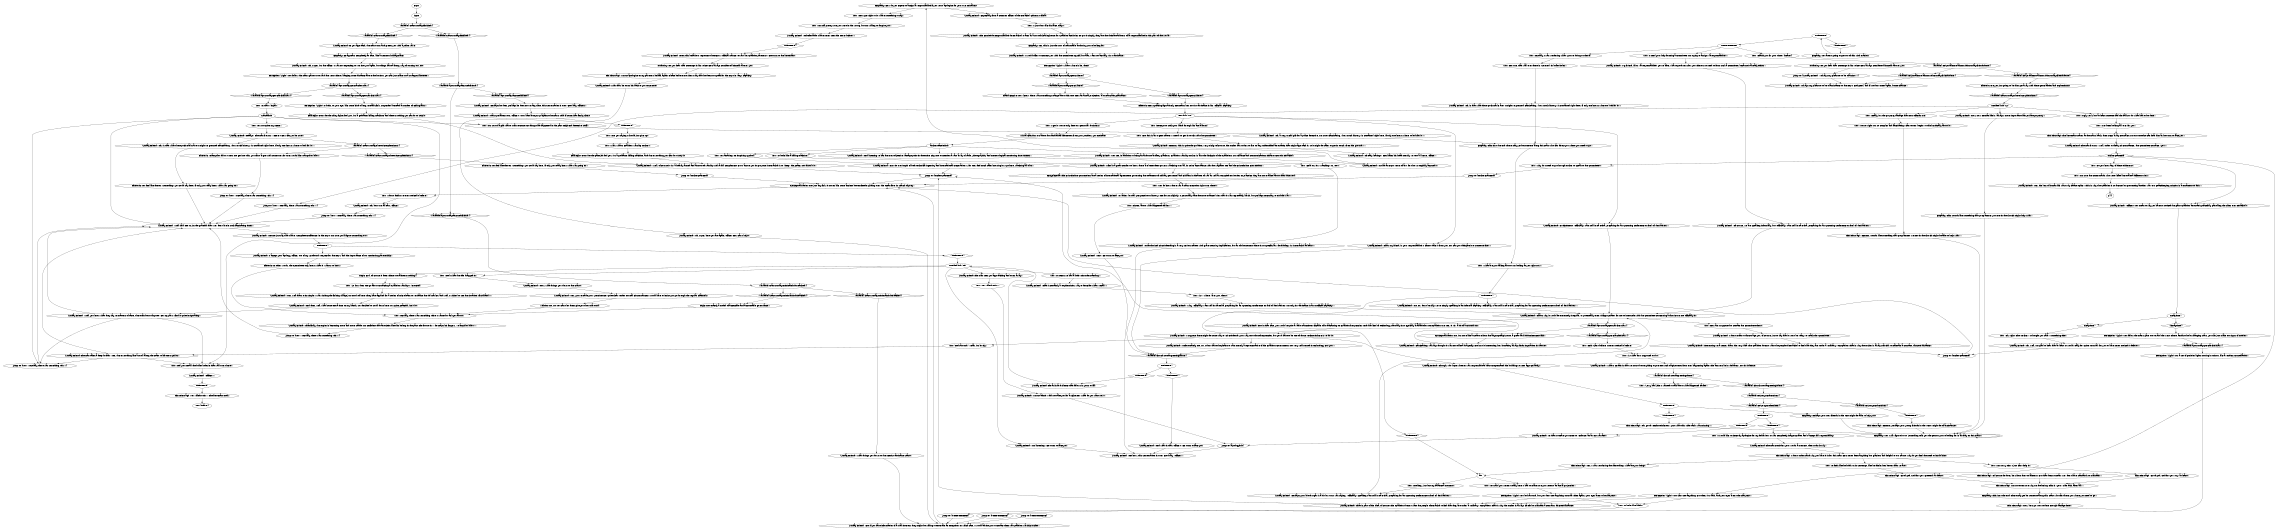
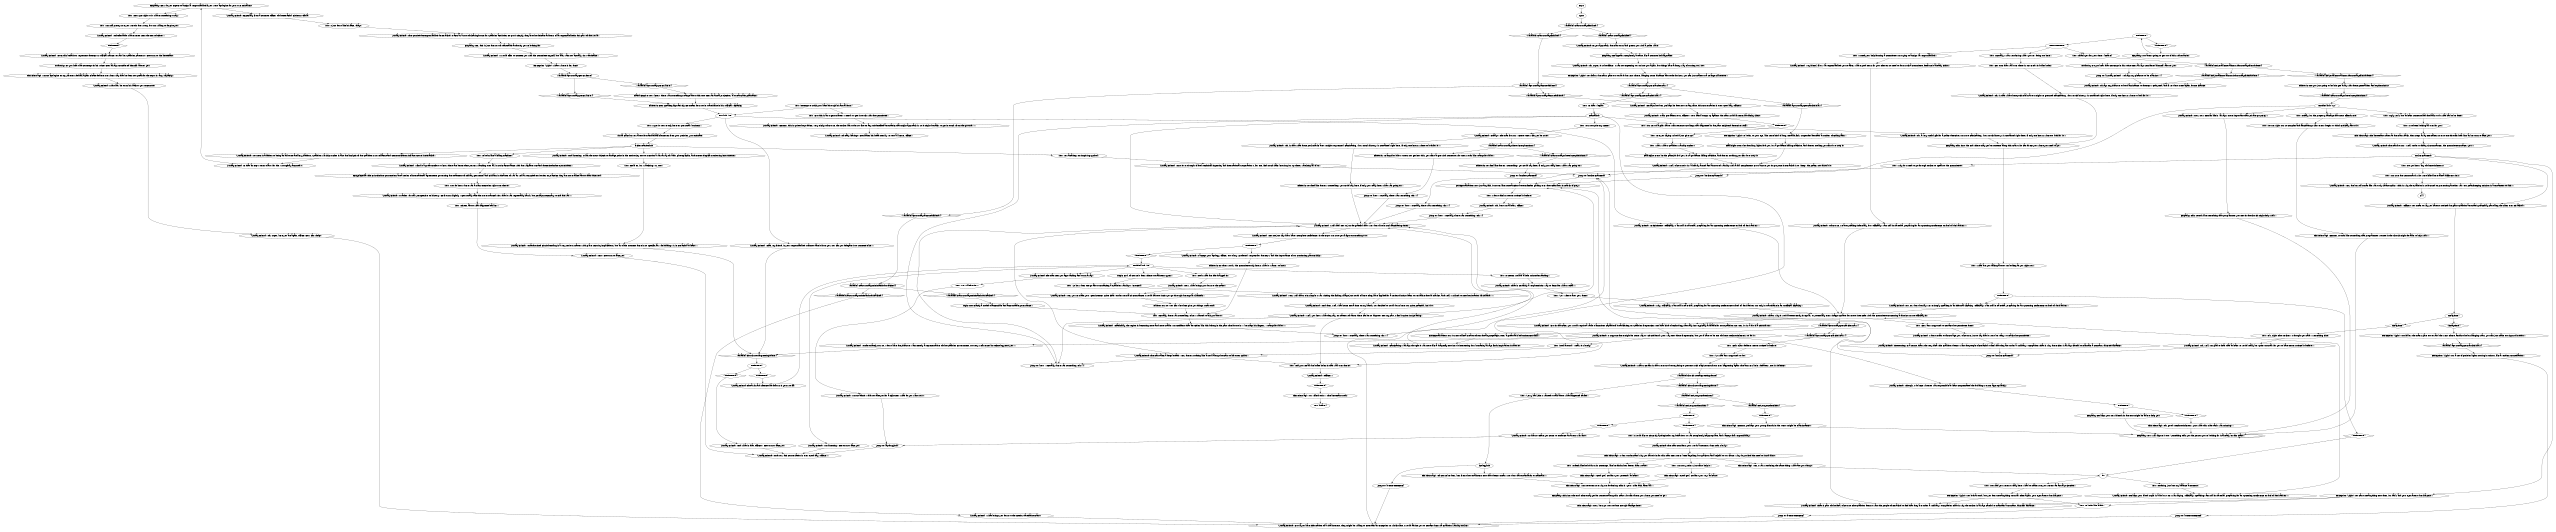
edge "Don hub (08)" -> "You: (Attempt to stick your hand through his astral form.)": reversed
node "ArcherCoastHub": shape diamond -> ellipse
node "Logic: God, of course it does. These Moralintern nothing...": label "Logic: God, of course it does. These Moralintern nothing..." -> "Logic: God, of course it does. These Moralintern types..."
node "Volition: No, no. You can't let them give you the runaround.": label "Volition: No, no. You can't let them give you the runaround." -> "Volition: No, no. You can't let them give you things runaround."
node "apologyhub": added
